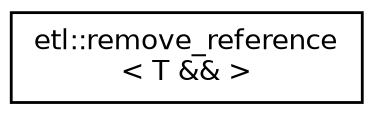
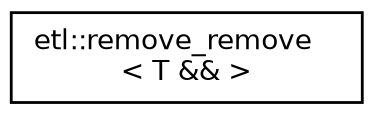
node "etl::remove_reference < T && >": label "etl::remove_reference < T && >" -> "etl::remove_remove < T && >"
